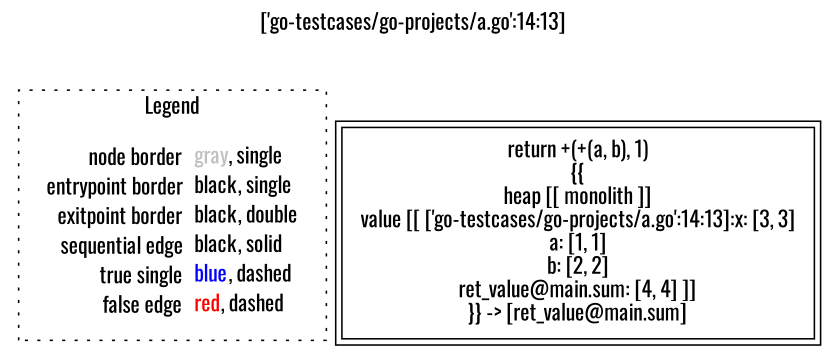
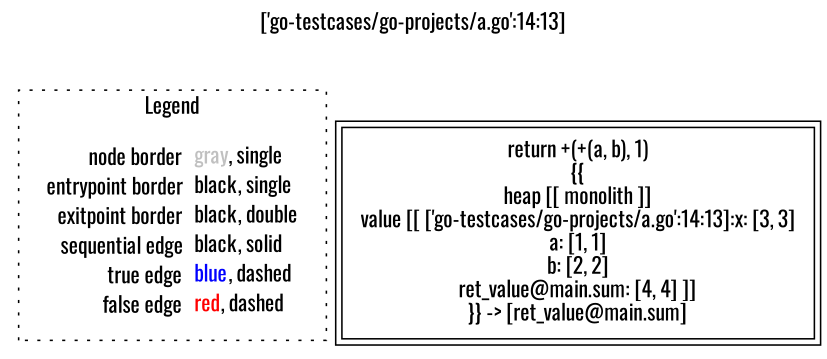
node "node border": text "true single" -> "true edge"
